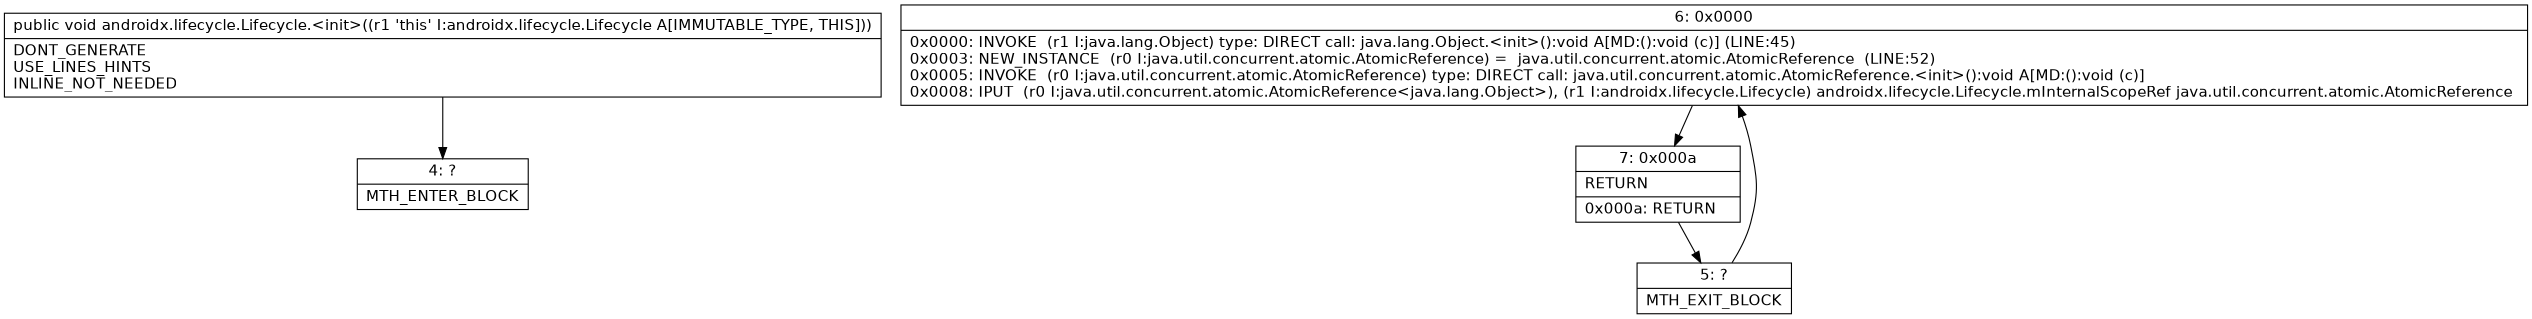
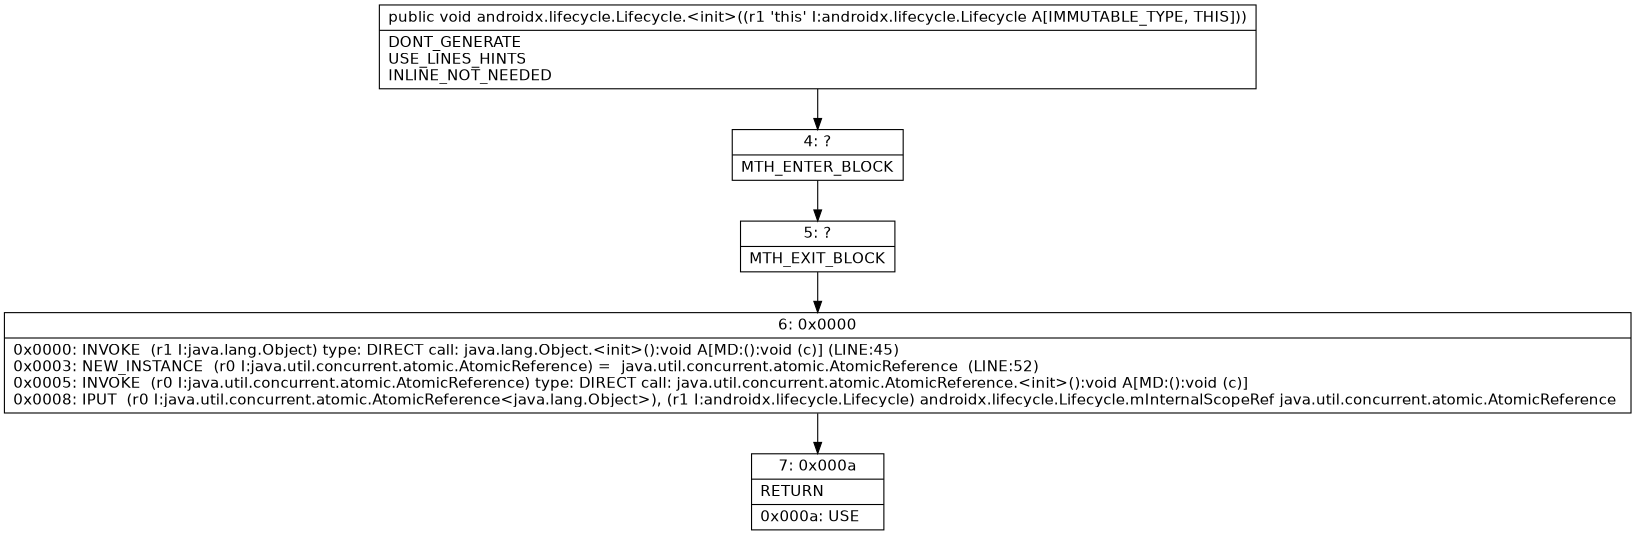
node "7: 0x000a": text "0x000a: RETURN" -> "0x000a: USE"
edge "7: 0x000a" -> "5: ?": now "4: ?" -> "5: ?"
